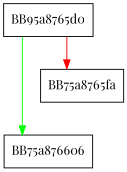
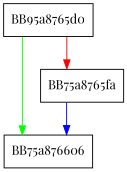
edge "BB75a8765fa" -> "BB75a876606": added
